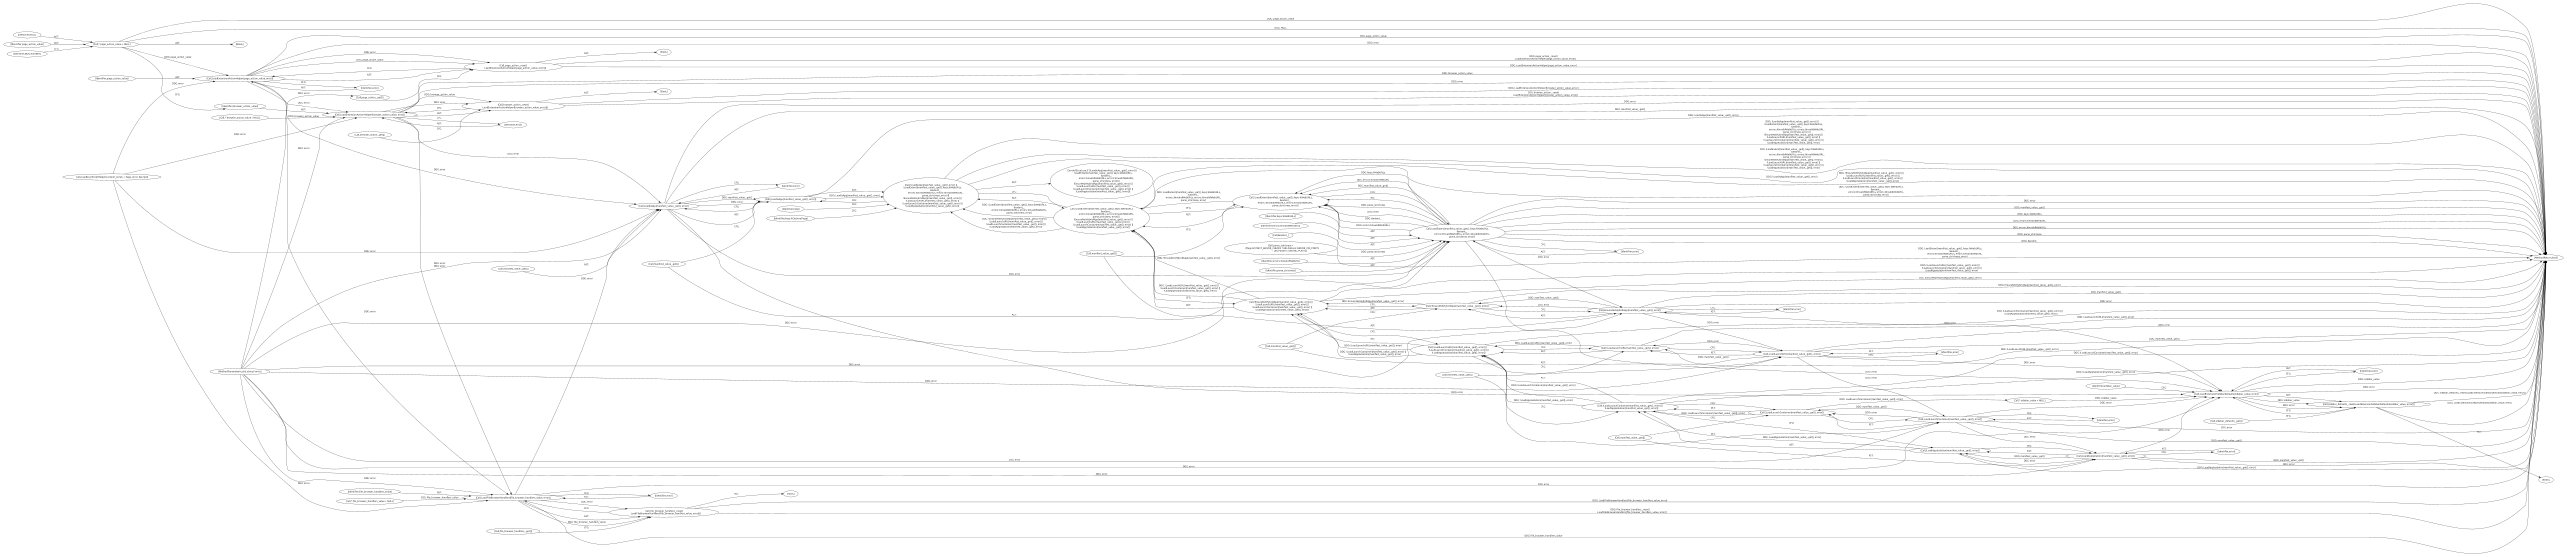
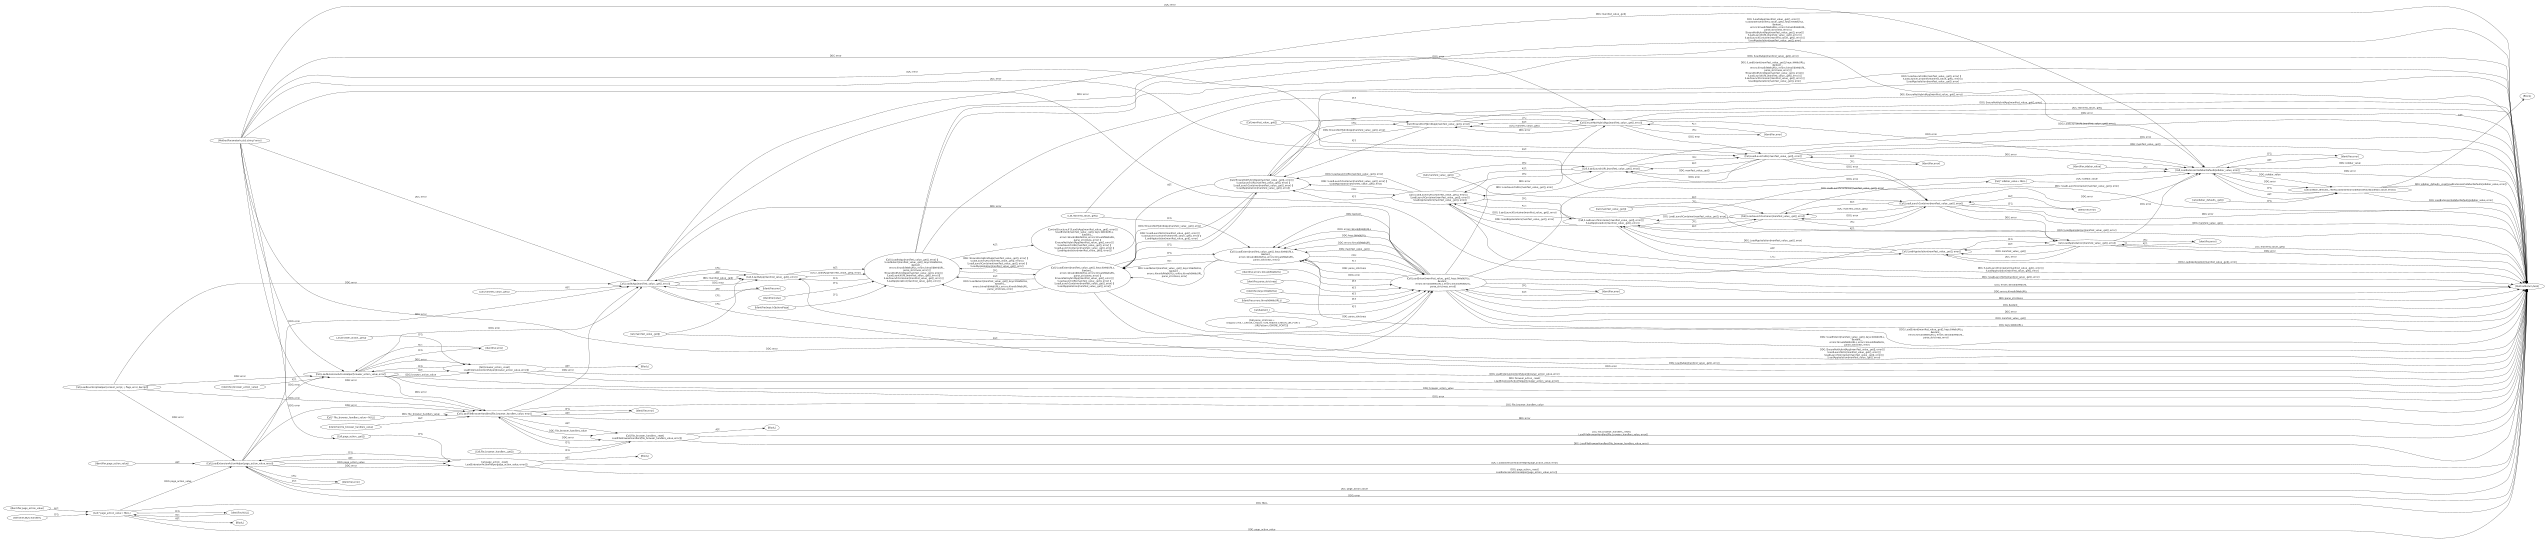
edge "(Call,* page_action_value = NULL)" -> "(Identifier,browser_action_value)": now "(Call,* page_action_value = NULL)" -> "(Identifier,NULL)"
node "(Call,* browser_action_value = NULL)": removed
